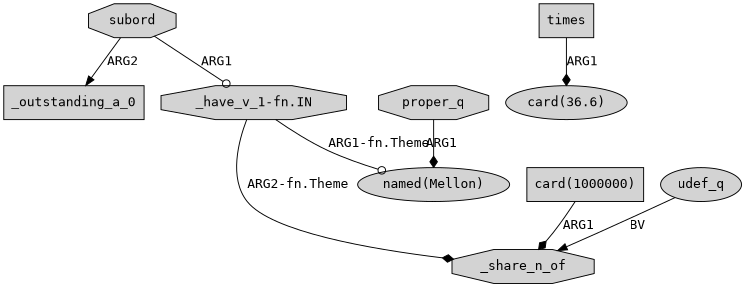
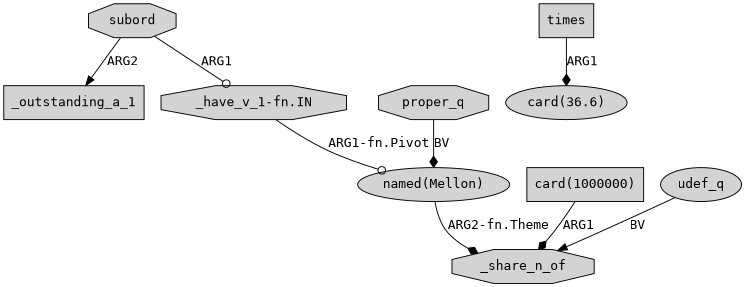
node "_outstanding_a_0": label "_outstanding_a_0" -> "_outstanding_a_1"
edge "_have_v_1-fn.IN" -> "named(Mellon)": label "ARG1-fn.Theme" -> "ARG1-fn.Pivot"
edge "proper_q" -> "named(Mellon)": label "ARG1" -> "BV"
edge "_have_v_1-fn.IN" -> "_share_n_of": now "named(Mellon)" -> "_share_n_of"
